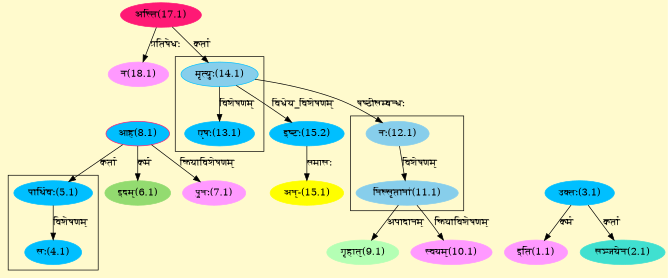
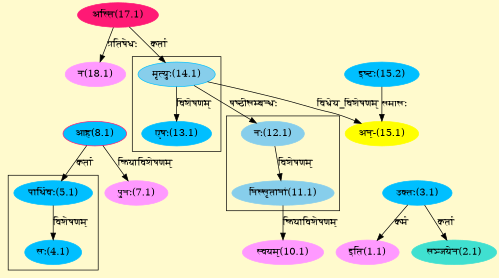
edge "मृत्युः(14.1)" -> "इष्टः(15.2)": now "मृत्युः(14.1)" -> "अन्-(15.1)"
node "इदम्(6.1)": removed
node "गृहात्(9.1)": removed
